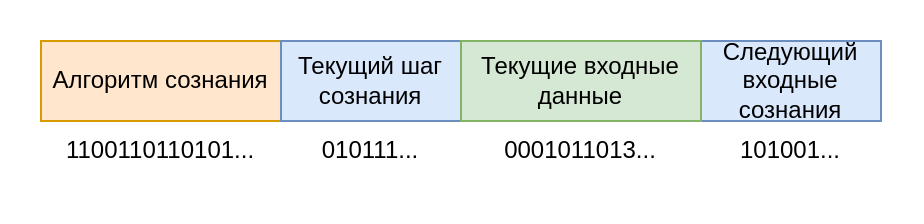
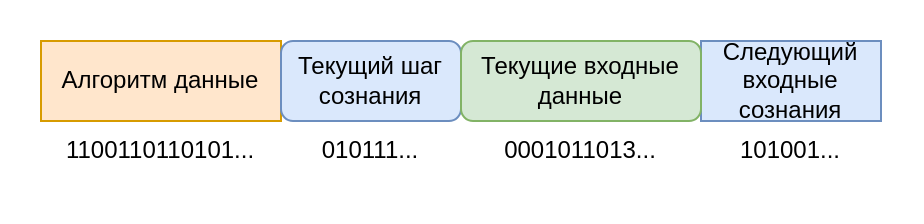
node "Алгоритм сознания": label "Алгоритм сознания" -> "Алгоритм данные"
node "Текущий шаг сознания": shape rectangle -> rounded rectangle
node "Текущие входные данные": shape rectangle -> rounded rectangle
